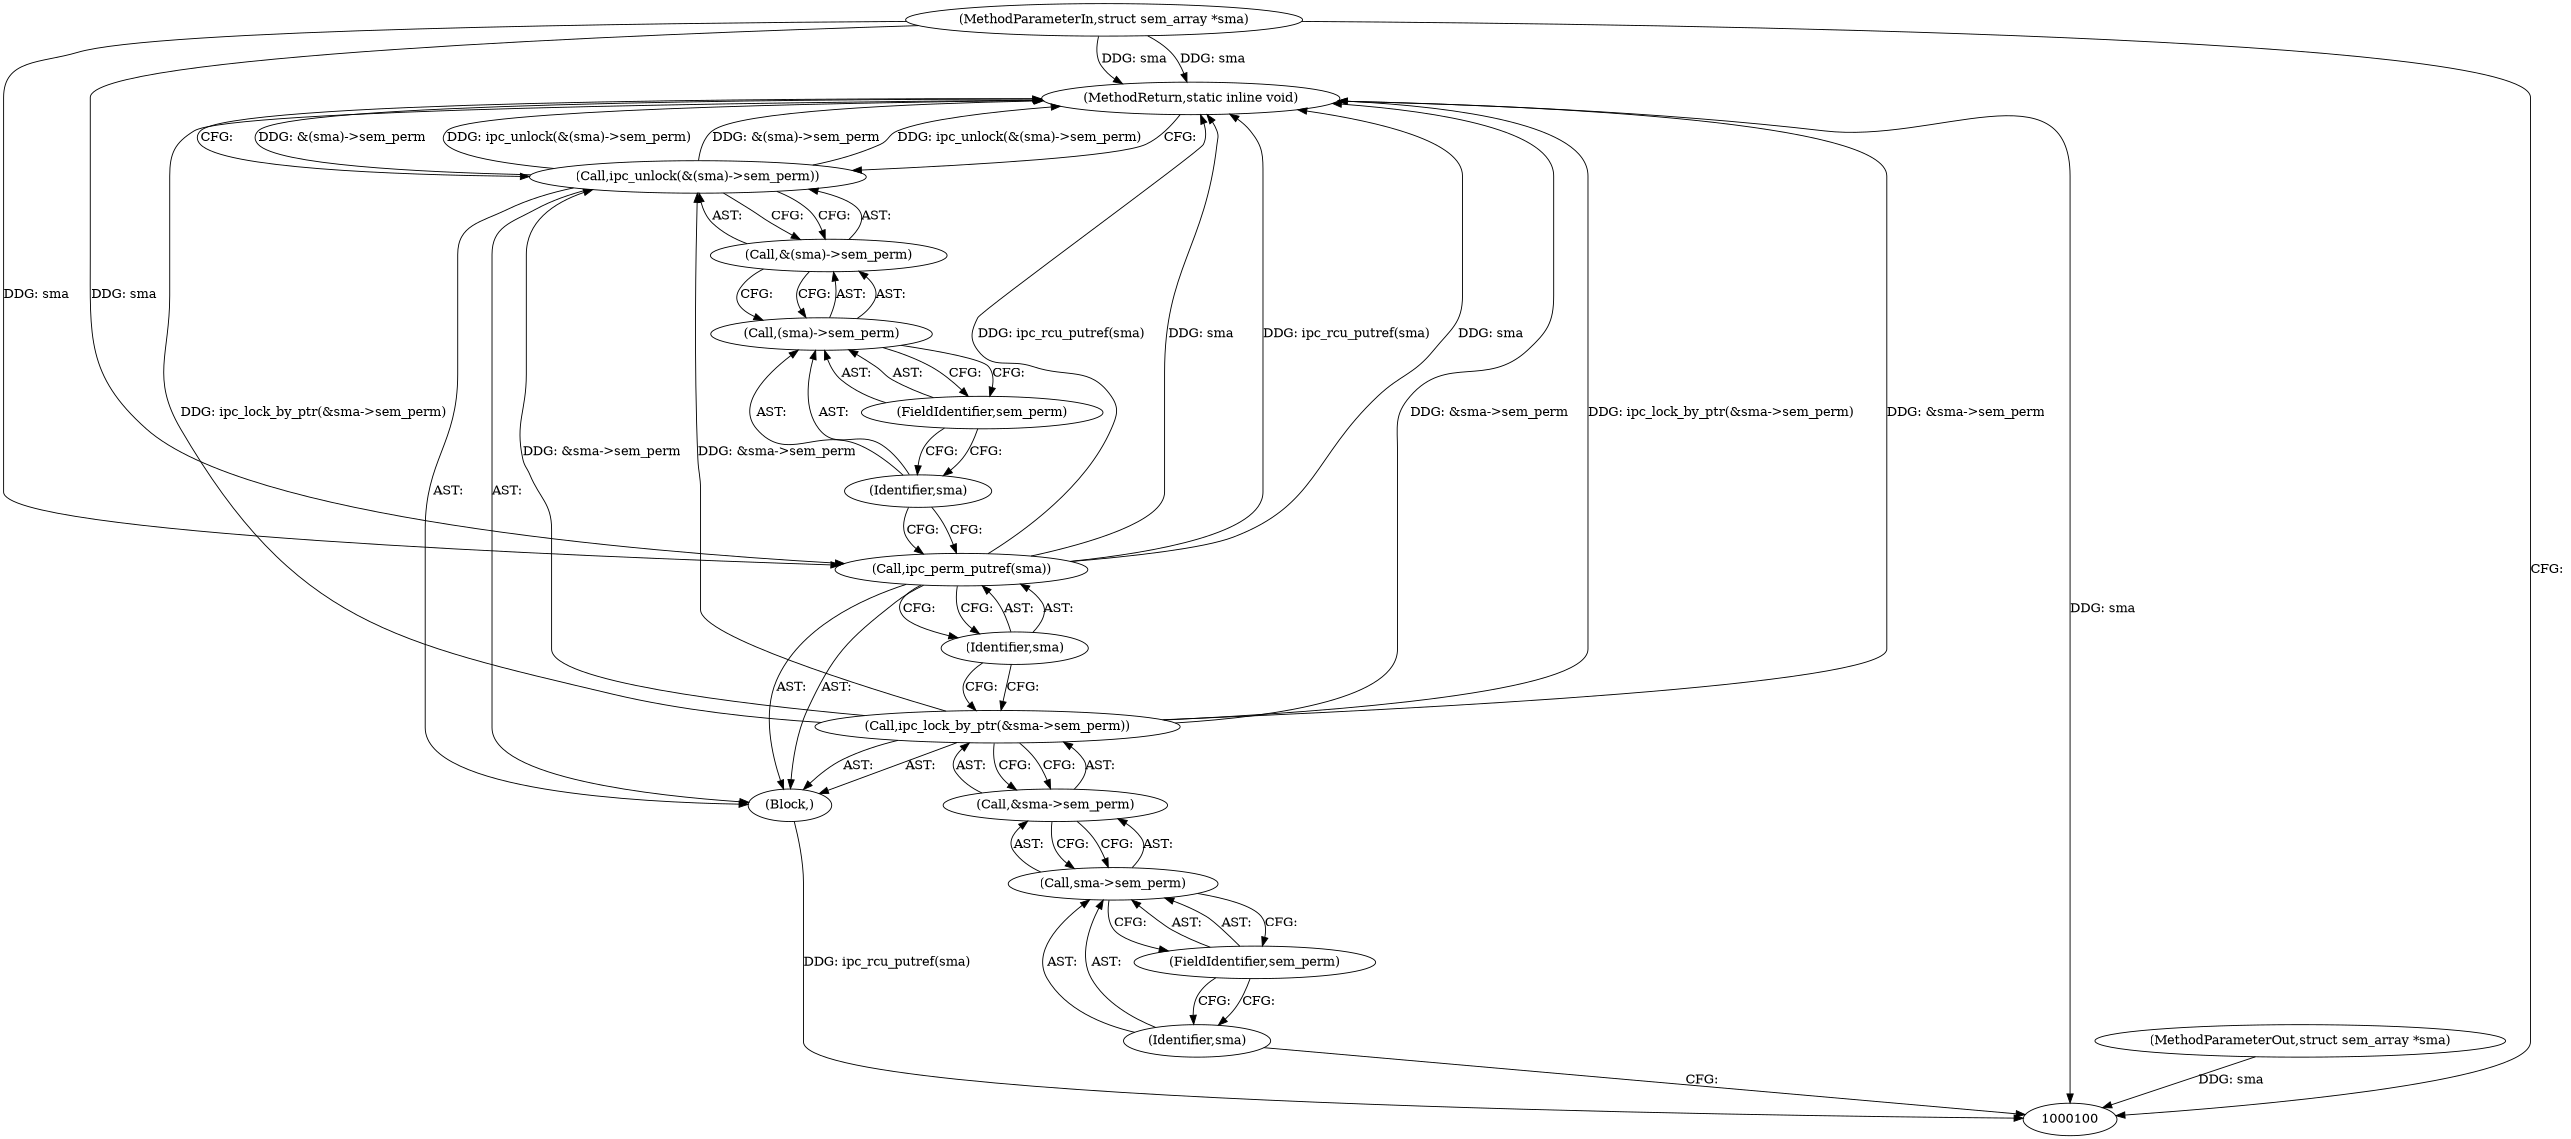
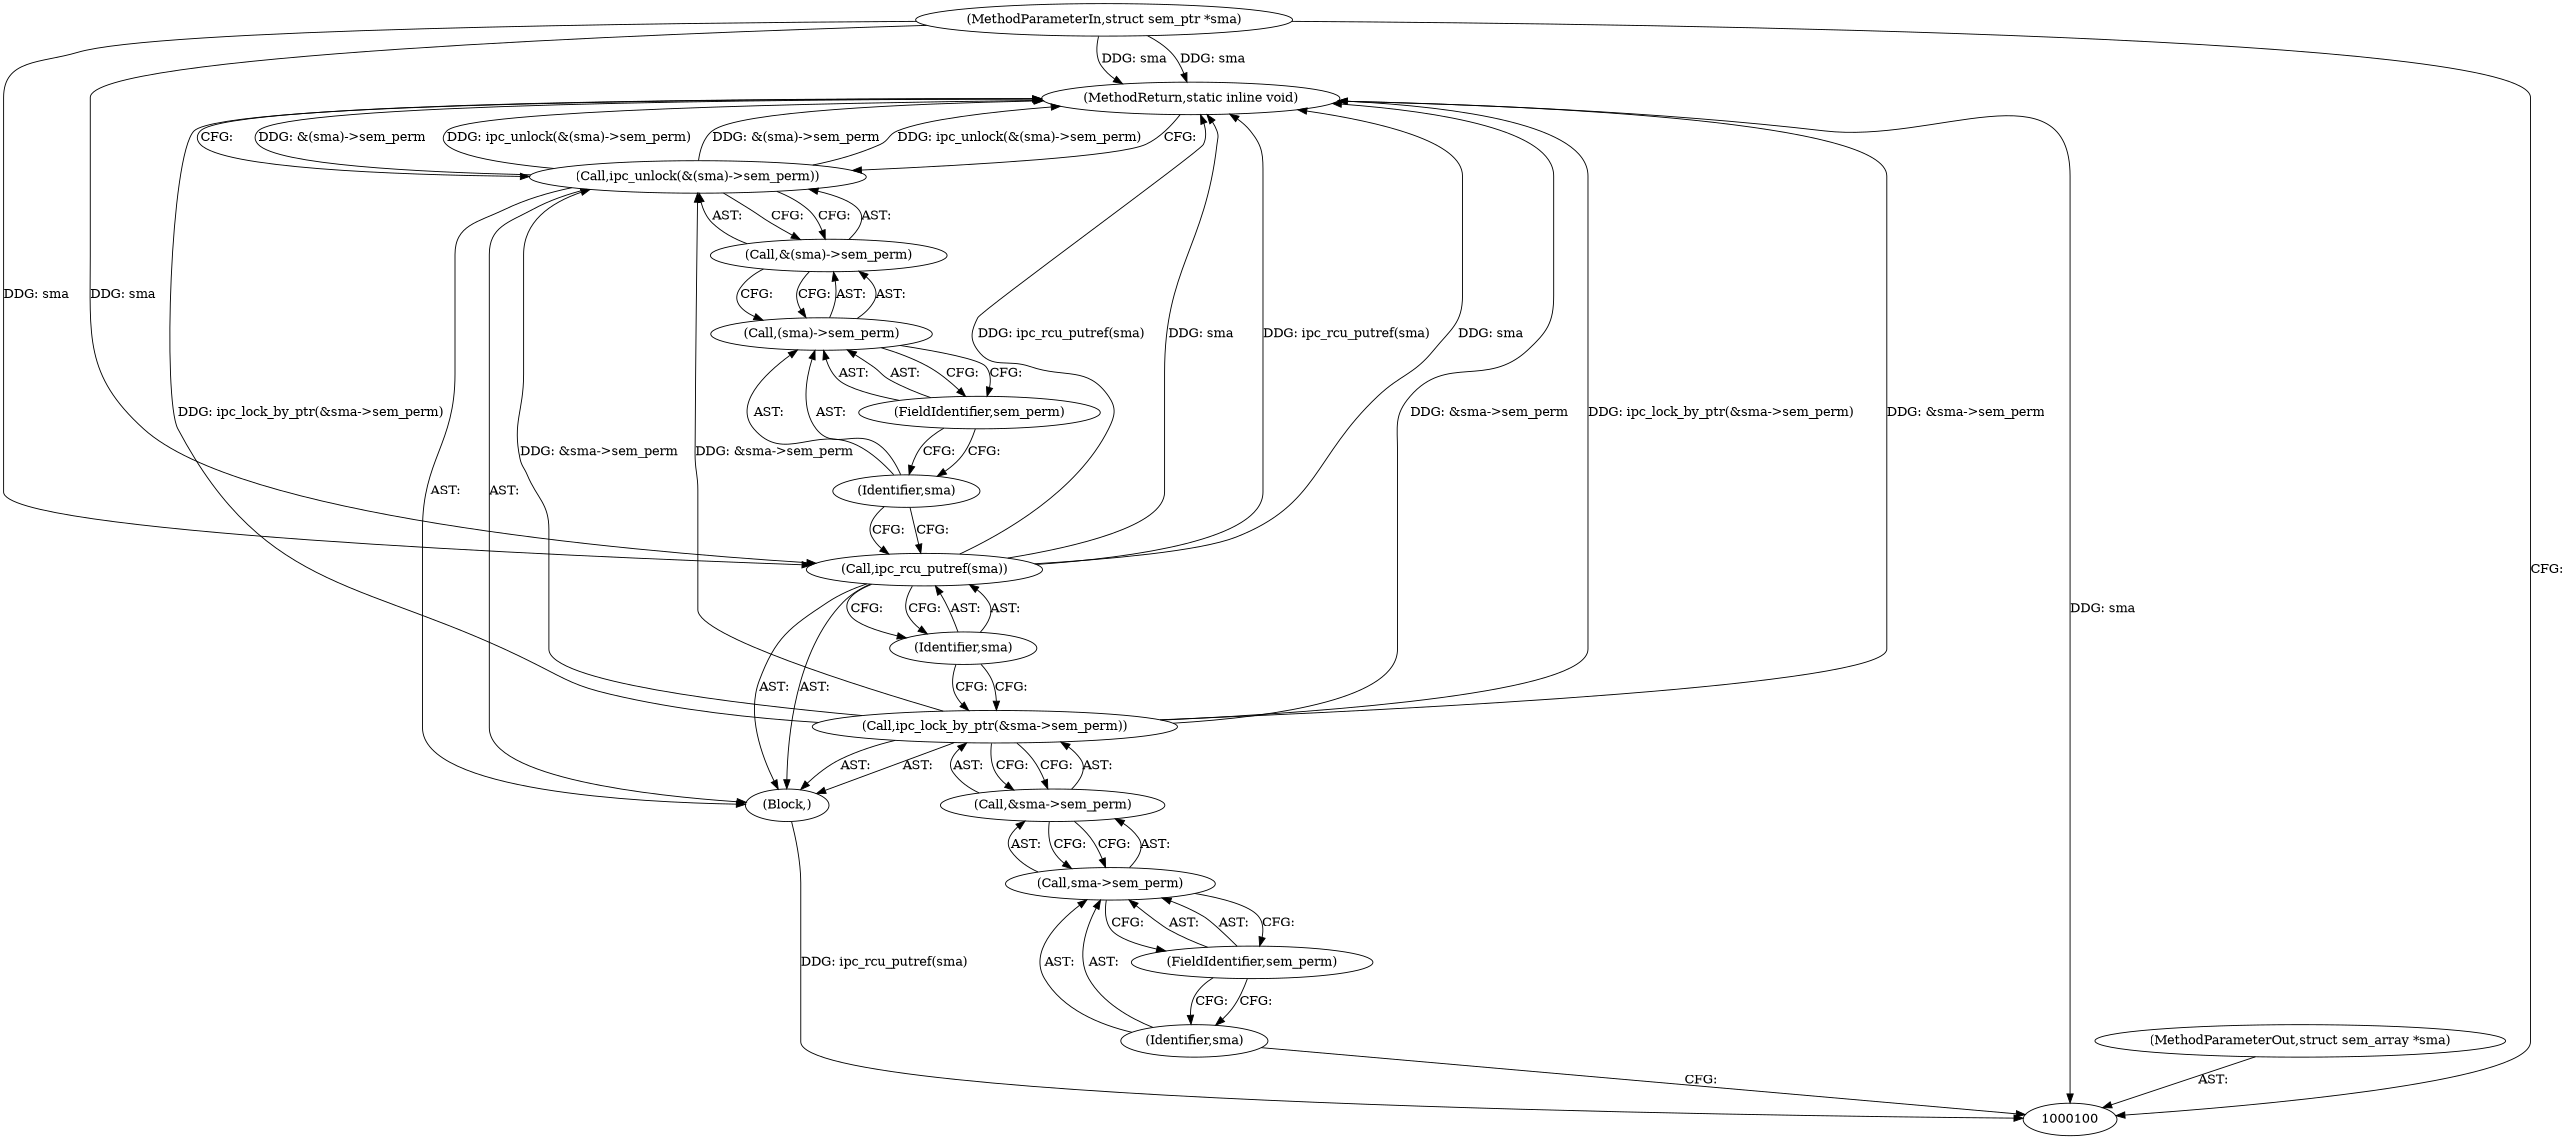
node "(MethodParameterIn,struct sem_array *sma)": label "(MethodParameterIn,struct sem_array *sma)" -> "(MethodParameterIn,struct sem_ptr *sma)"
node "(Call,ipc_perm_putref(sma))": label "(Call,ipc_perm_putref(sma))" -> "(Call,ipc_rcu_putref(sma))"
edge "(MethodParameterOut,struct sem_array *sma)" -> "1000100": label "DDG: sma" -> "AST: "
